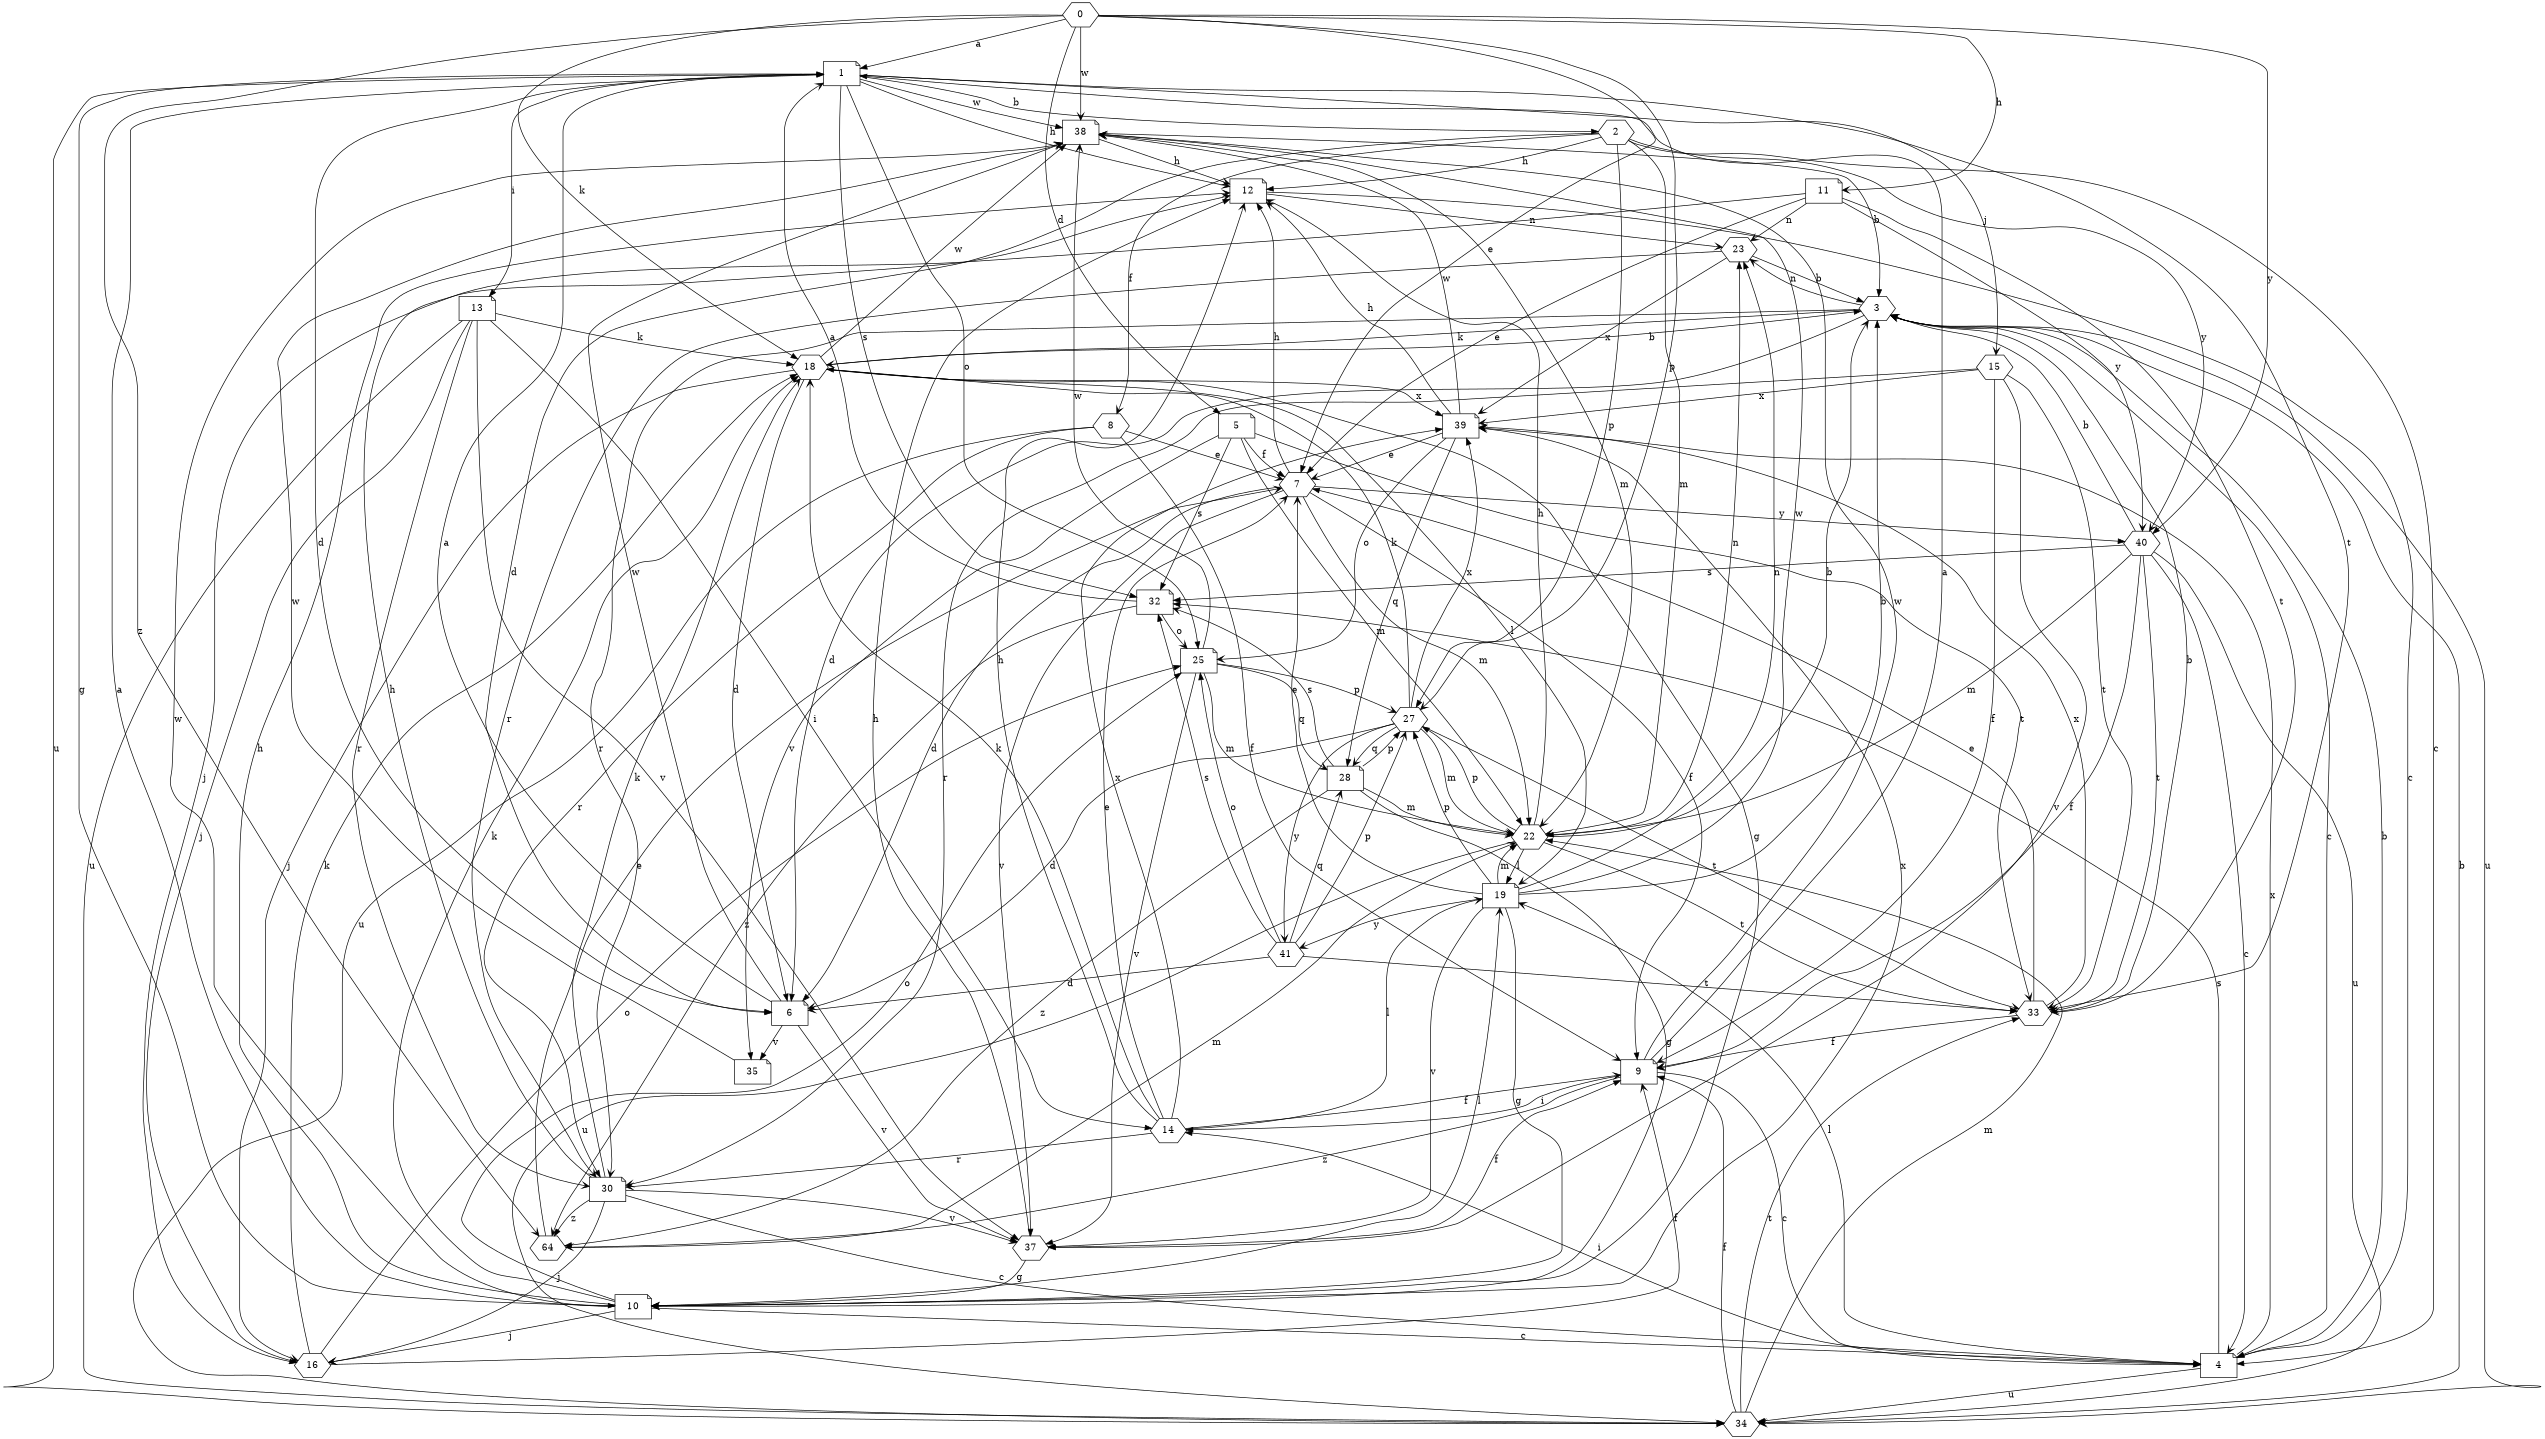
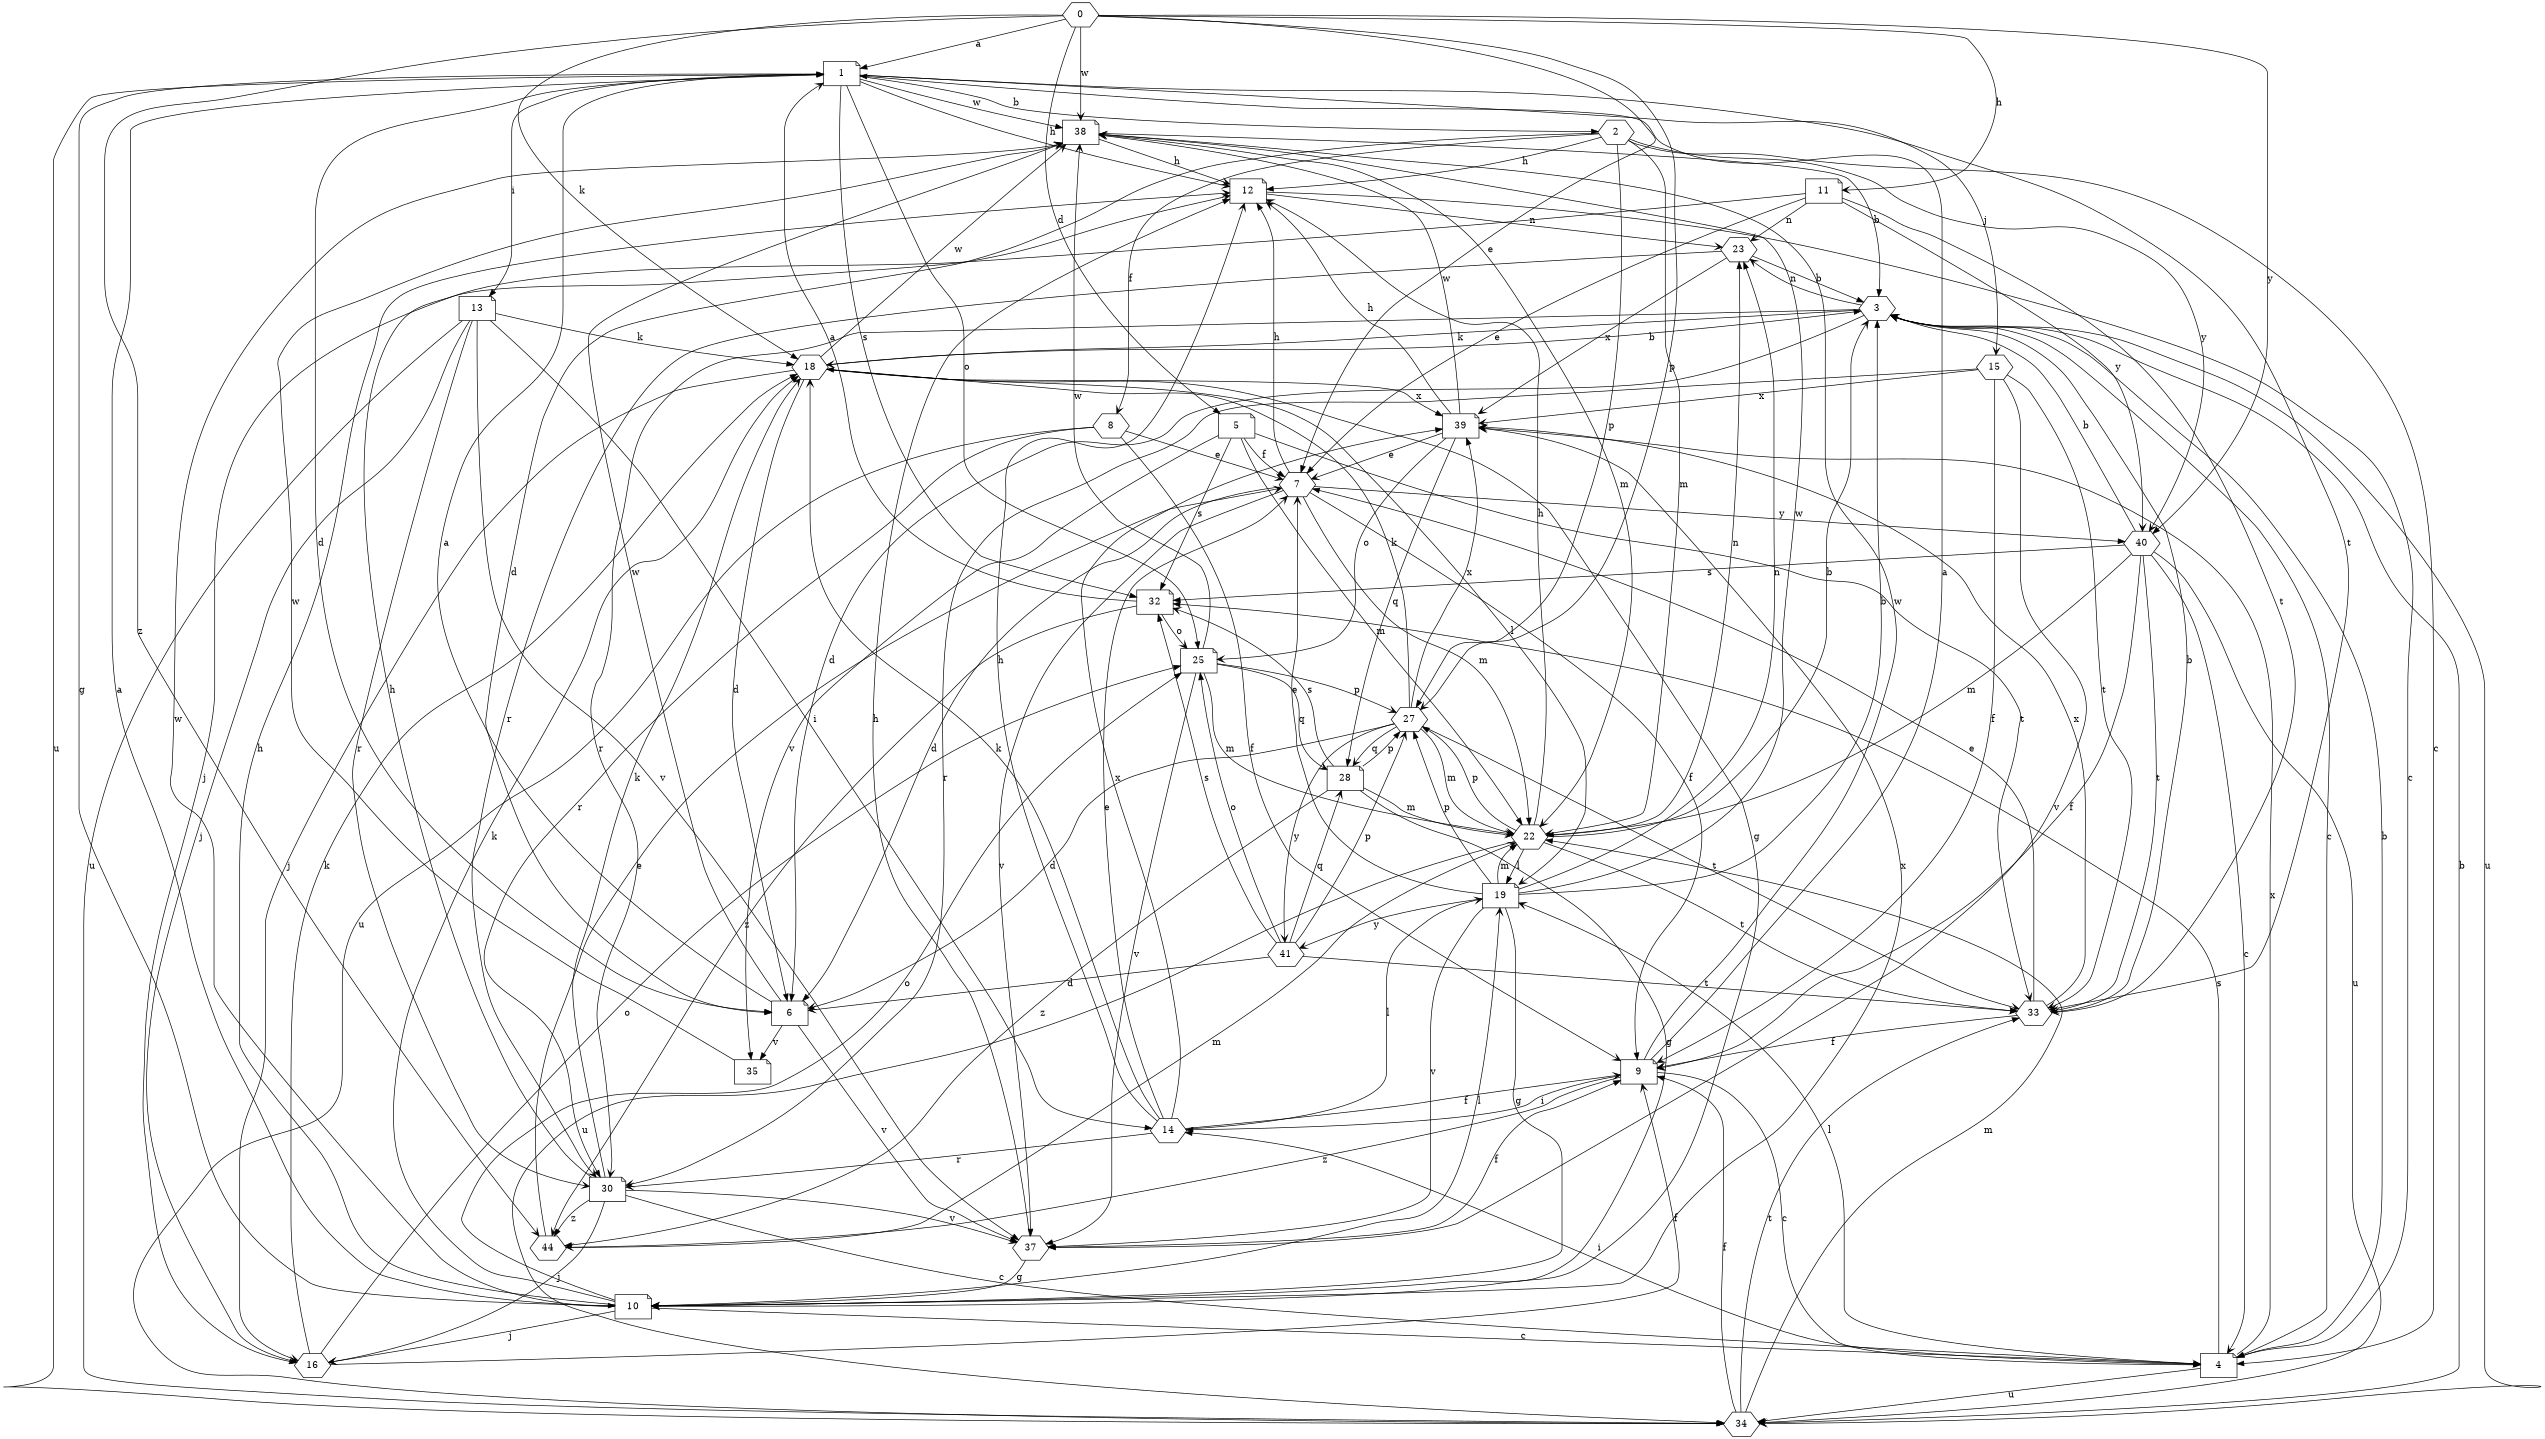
edge "18" -> "38": arrowhead normal -> vee
edge "1" -> "34": arrowhead vee -> normal
node "64": label "64" -> "44"
